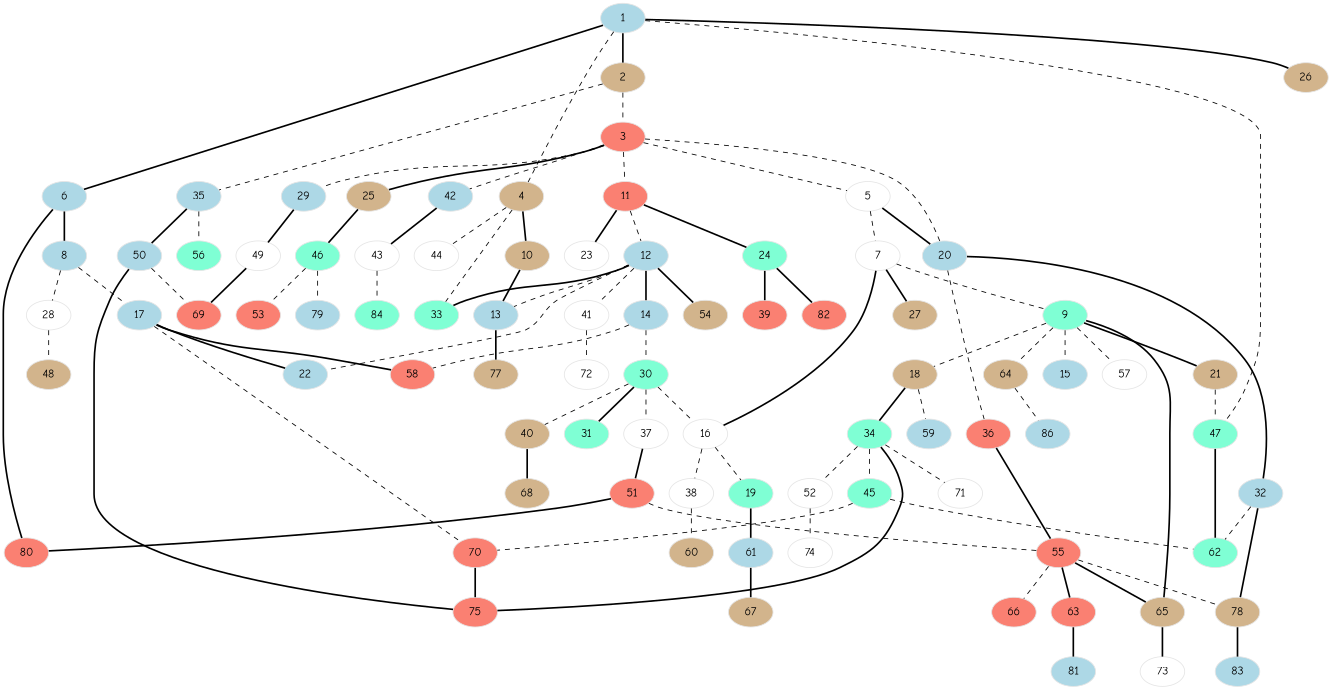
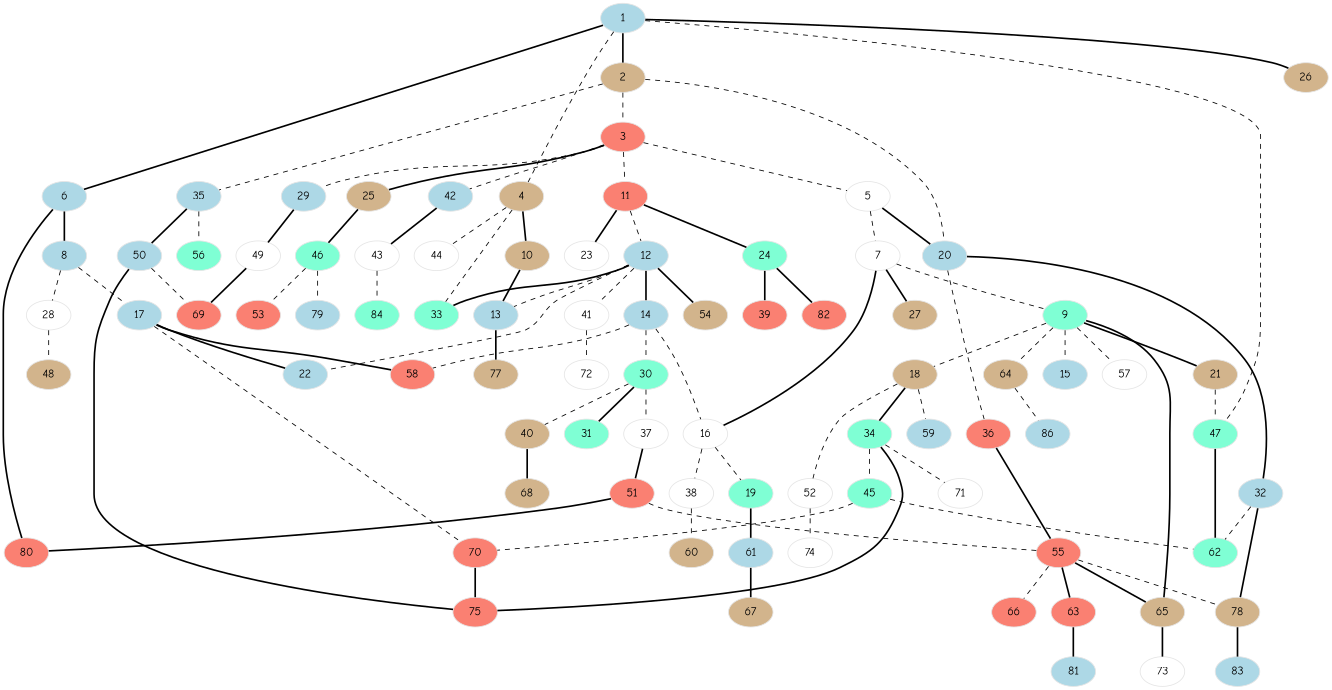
edge "3" -- "20": now "2" -- "20"
edge "30" -- "16": now "14" -- "16"
edge "34" -- "52": now "18" -- "52"
